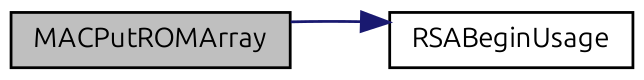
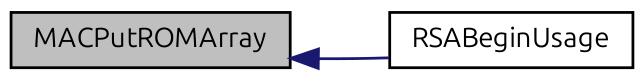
edge "MACPutROMArray" -> "RSABeginUsage": reversed
